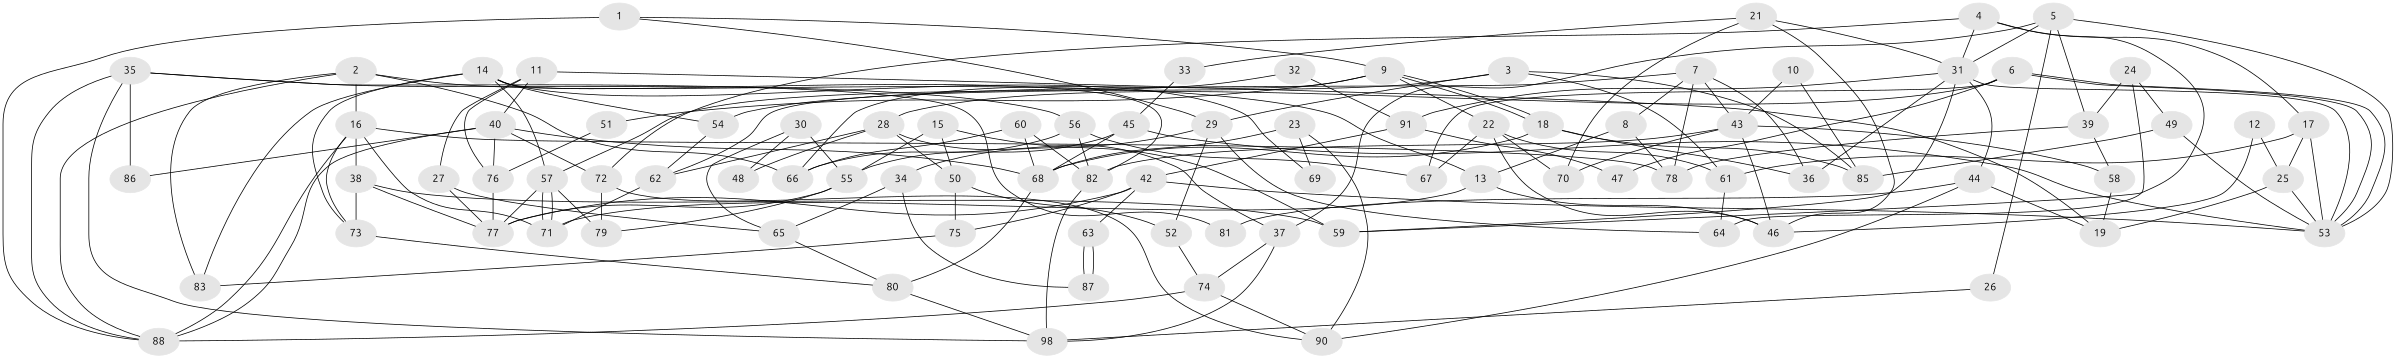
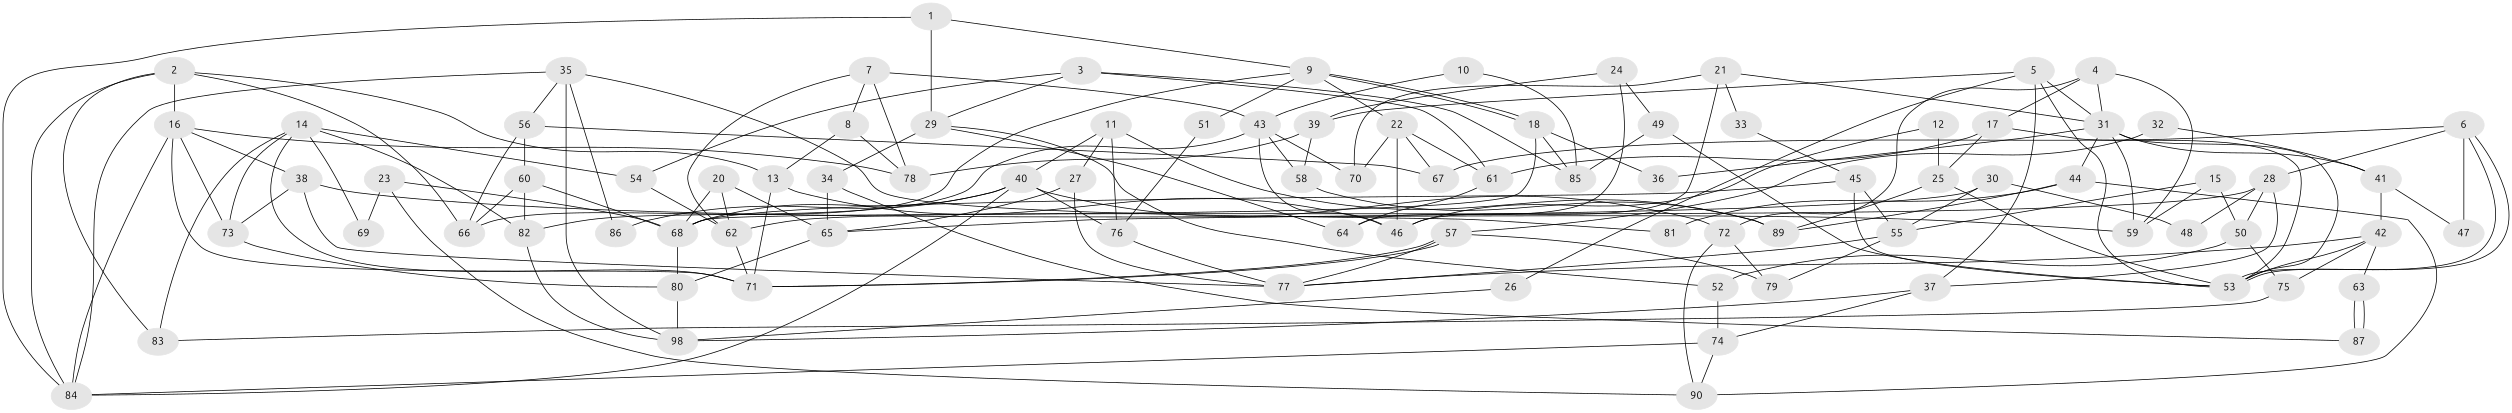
edge "14" -- "57": now "14" -- "71"
edge "7" -- "36": removed
node "91": label "91" -> "41"
edge "56" -- "82": now "56" -- "60"
node "20": added
node "19": label "19" -> "89"
node "88": label "88" -> "84"
